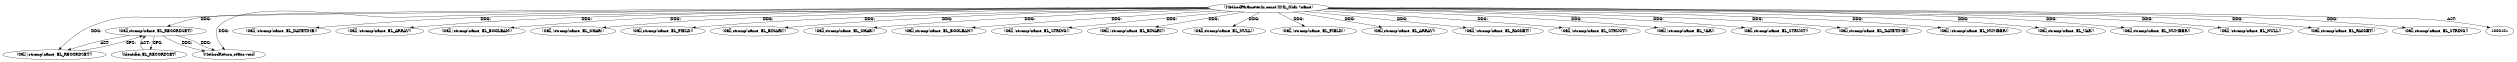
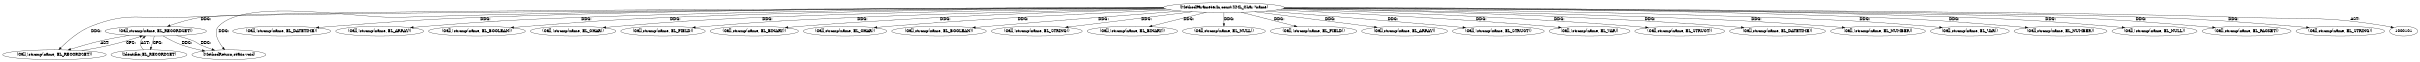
node "(Call,!strcmp(name, EL_PACKET))": removed
